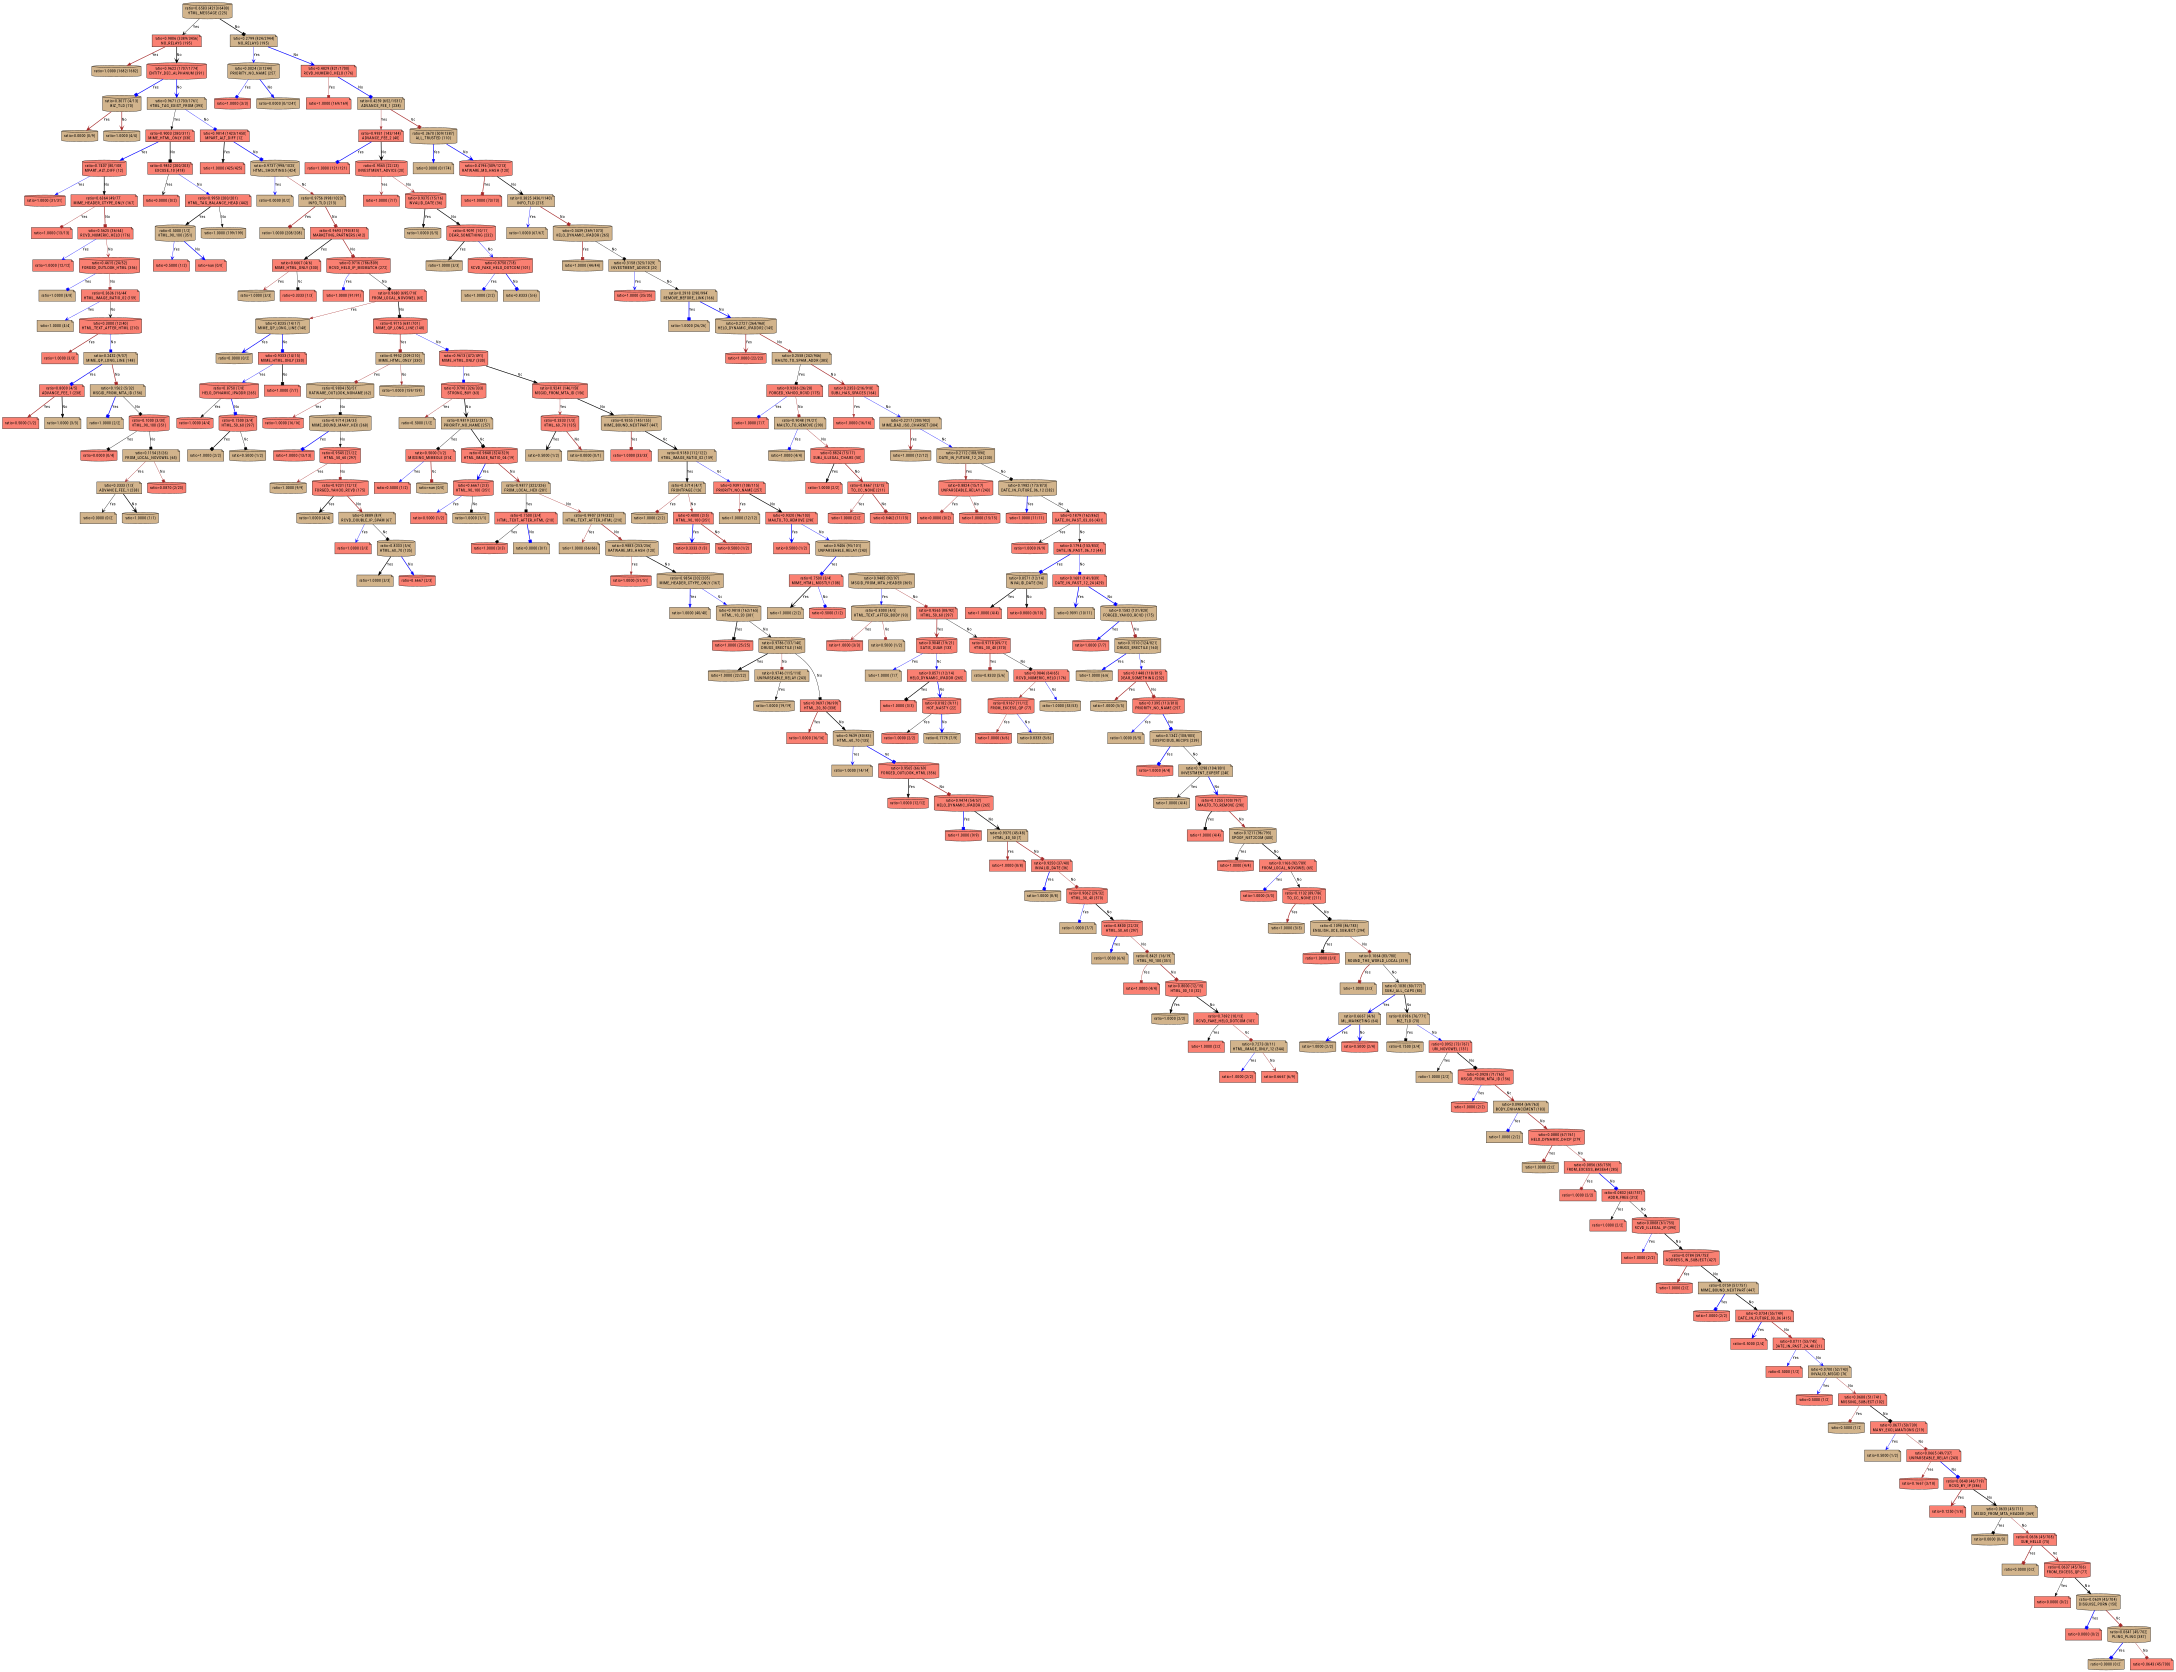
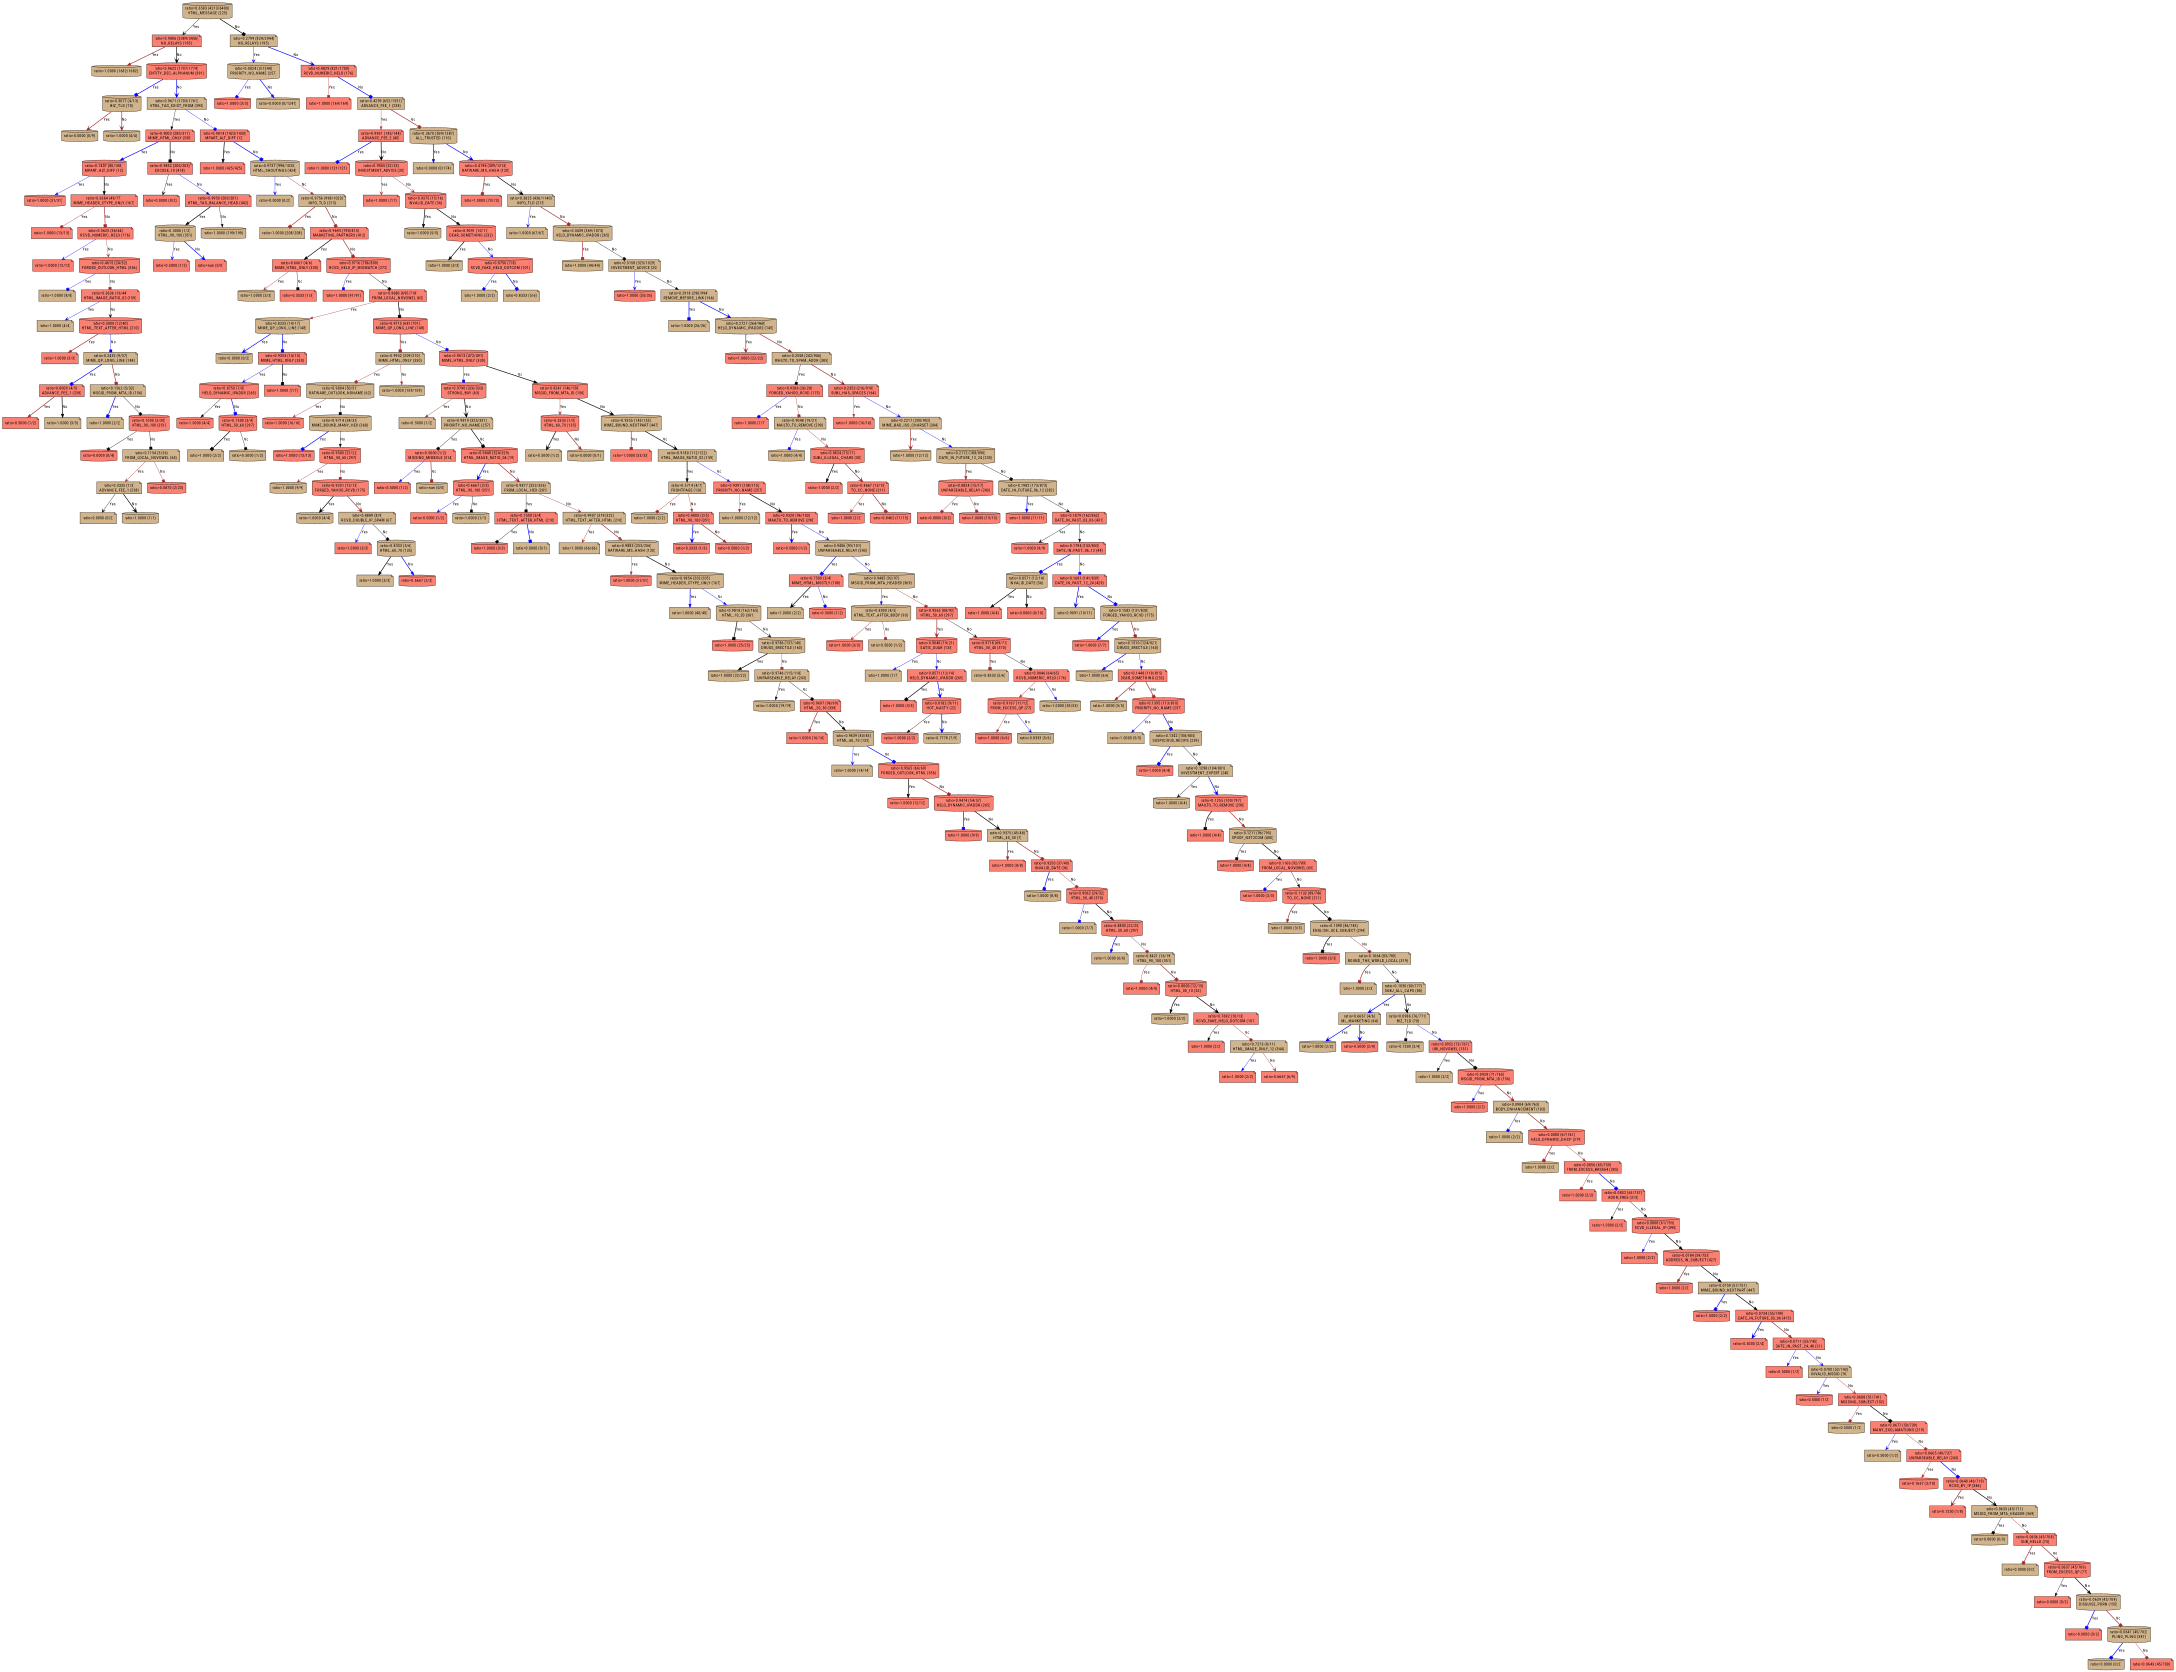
edge "ratio=0.9406 (95/101) UNPARSEABLE_RELAY (243)" -> "ratio=0.9485 (92/97) MSGID_FROM_MTA_HEADER (369)": added, label "No"
edge "ratio=0.9786 (137/140) DRUGS_ERECTILE (160)" -> "ratio=0.9697 (96/99) HTML_20_30 (338)": now "ratio=0.9746 (115/118) UNPARSEABLE_RELAY (243)" -> "ratio=0.9697 (96/99) HTML_20_30 (338)"
